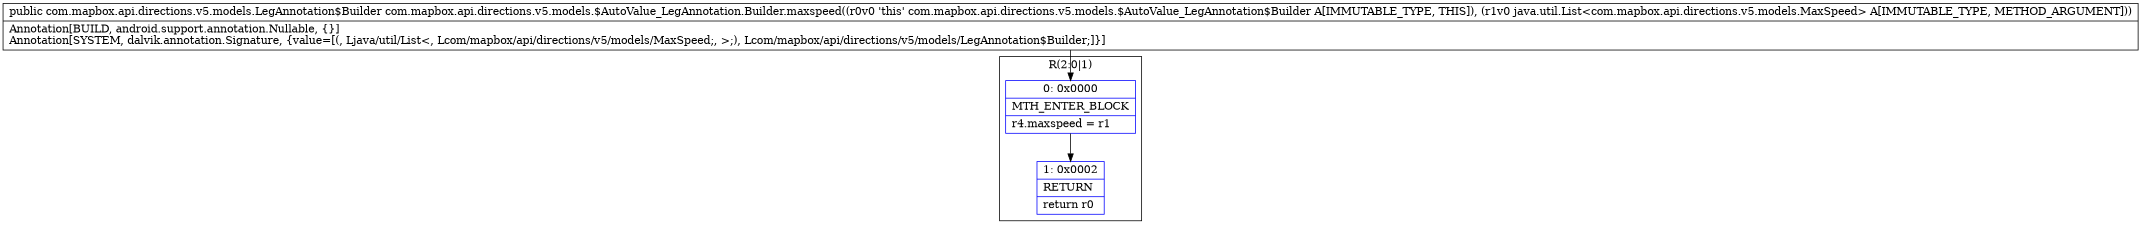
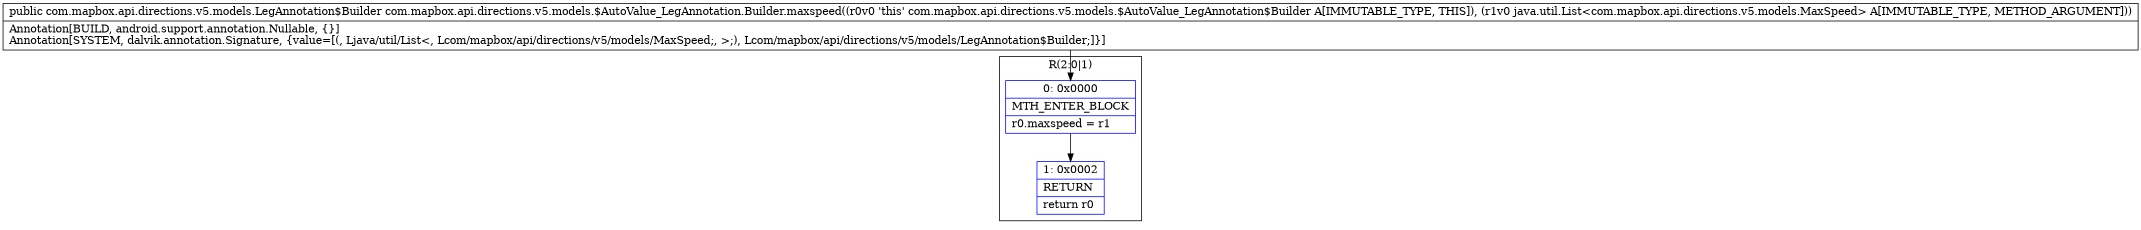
node "0: 0x0000": text "r4.maxspeed = r1" -> "r0.maxspeed = r1"
